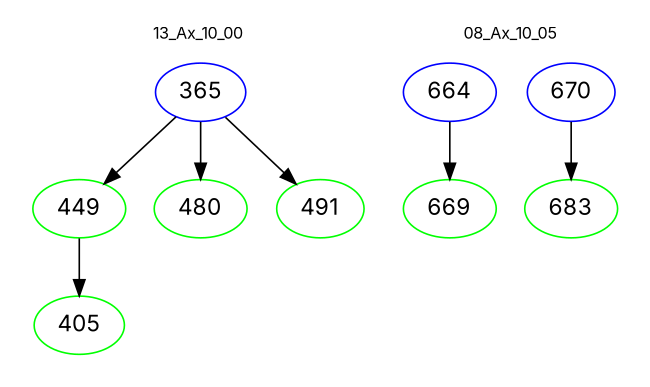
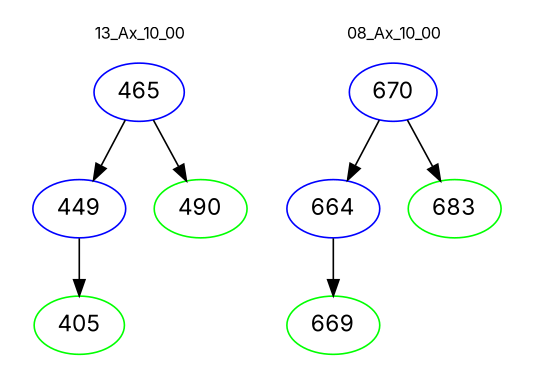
cluster "08_Ax_10_05": label "08_Ax_10_05" -> "08_Ax_10_00"
node "365": label "365" -> "465"
edge "670" -> "664": added
node "449": color green -> blue
node "480": removed
node "491": label "491" -> "490"
